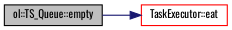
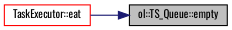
edge "ol::TS_Queue::empty" -> "TaskExecutor::eat": reversed
